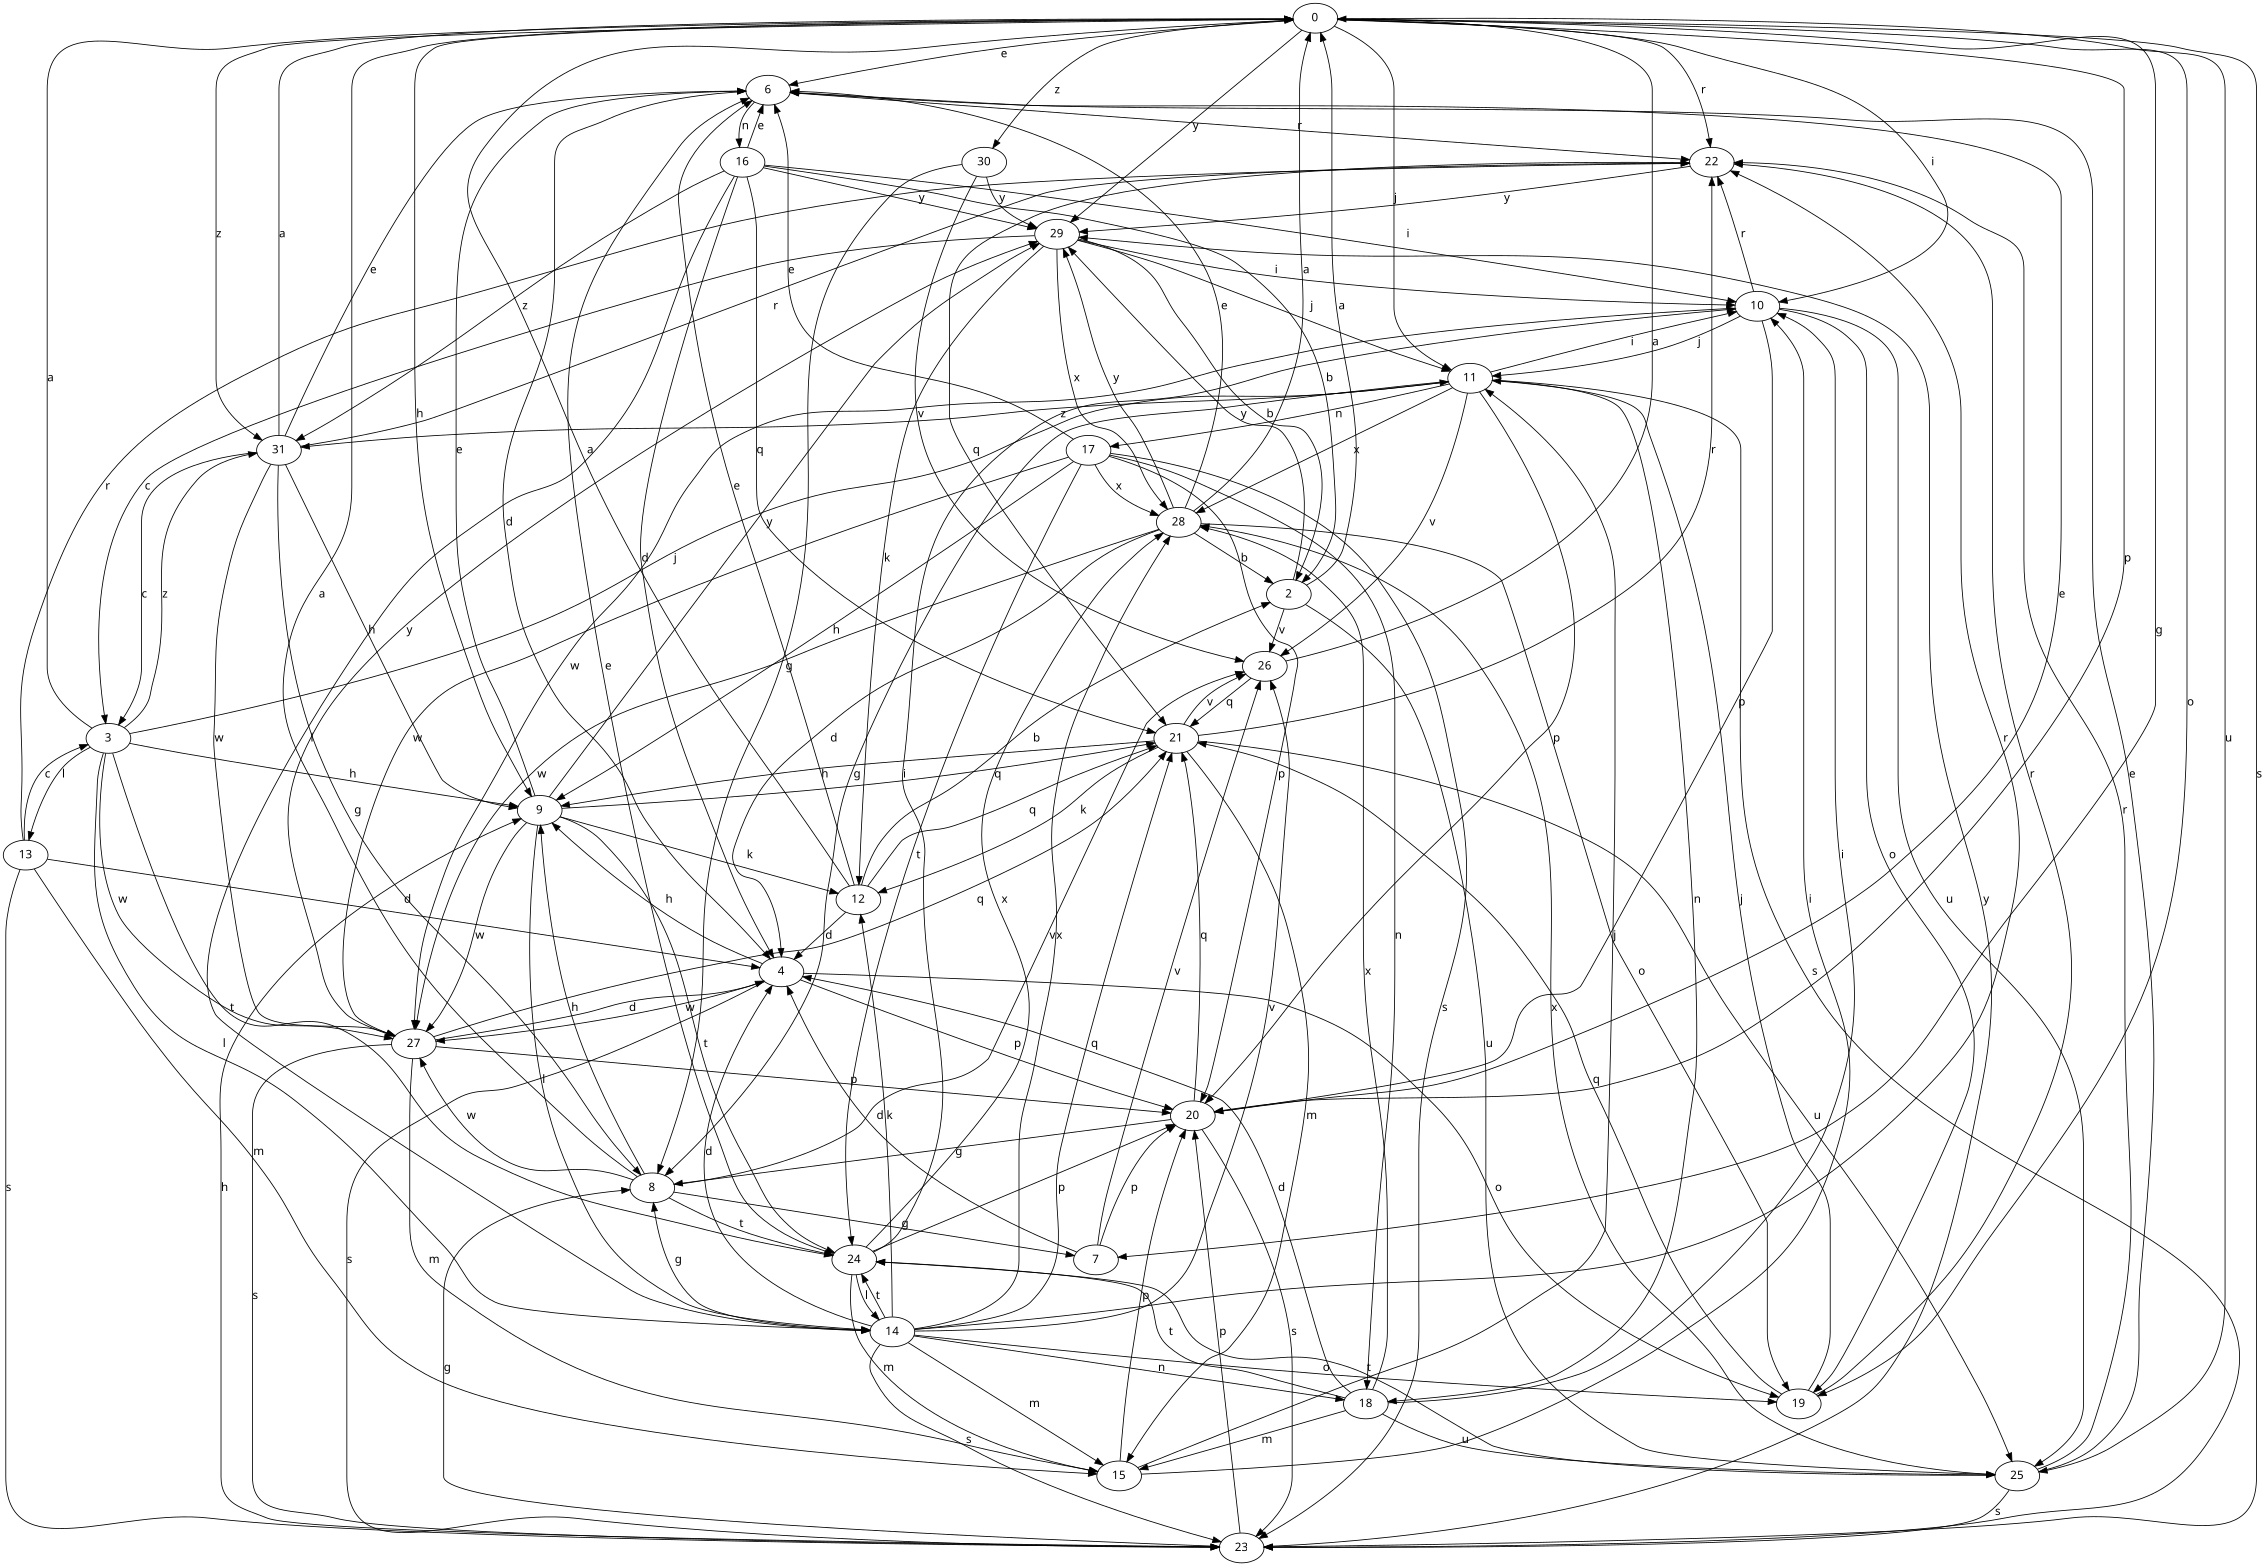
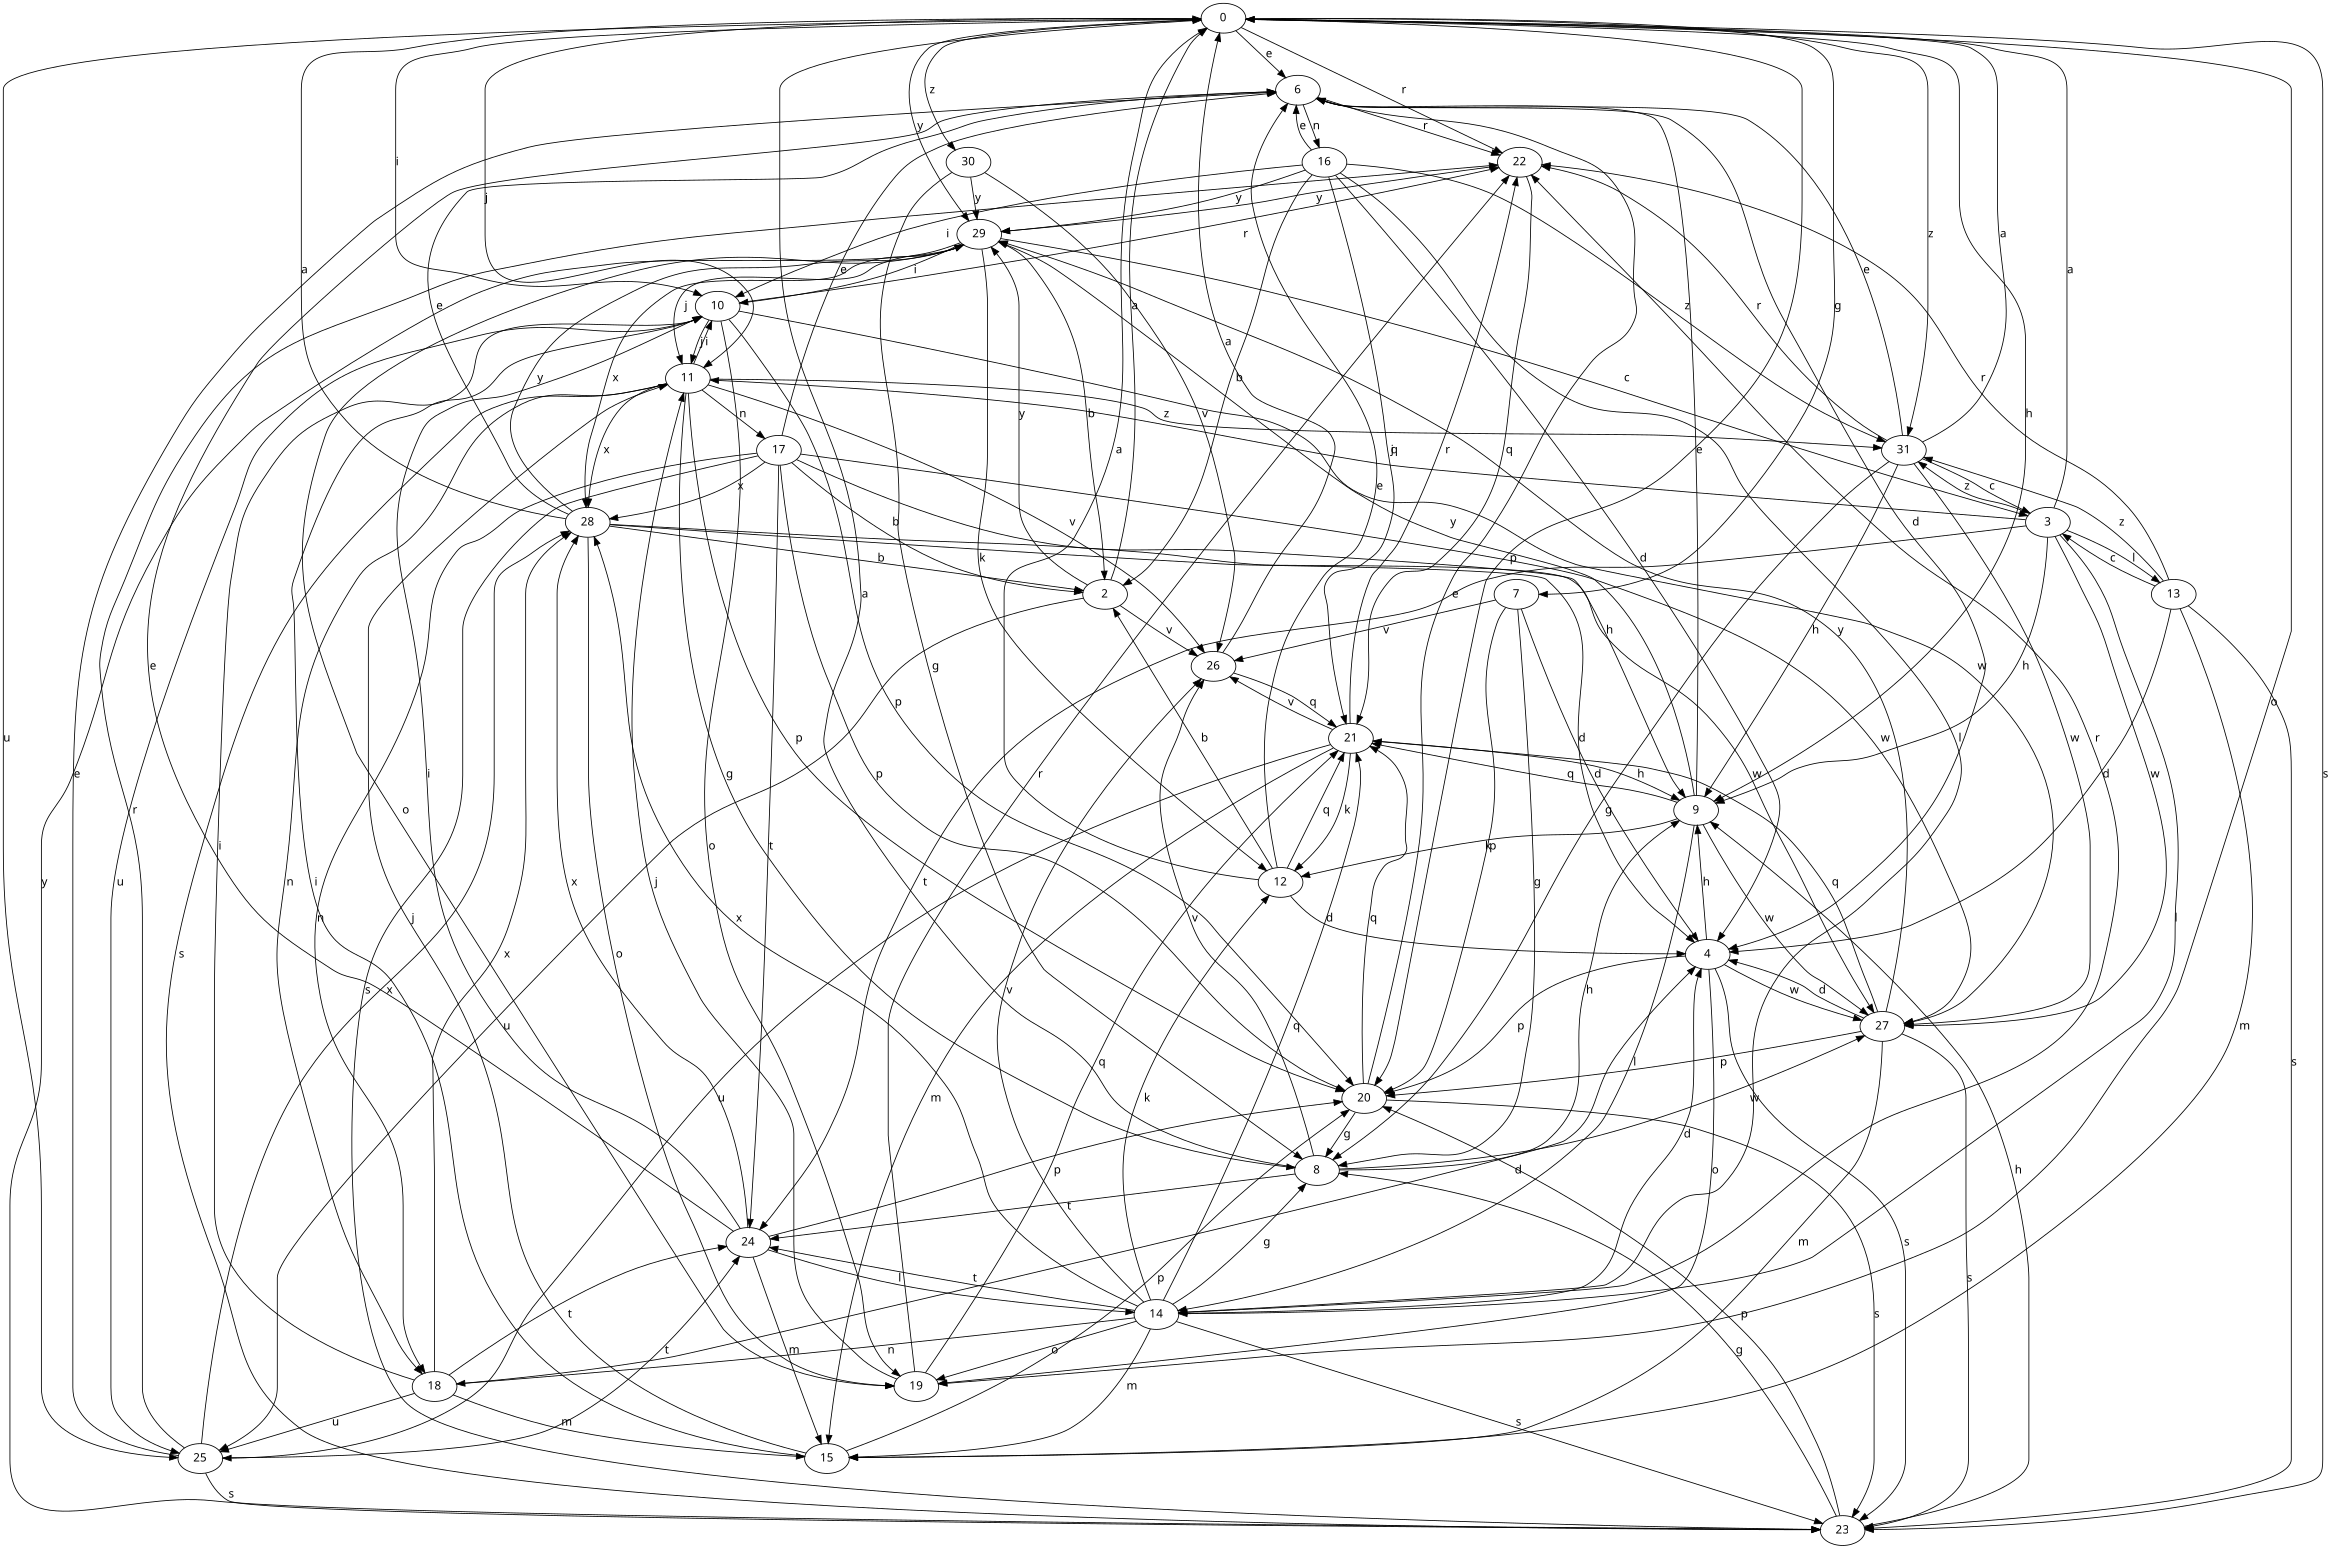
edge "13" -> "31": added, label "z"
edge "17" -> "2": added, label "b"
edge "29" -> "19": added, label "o"
edge "9" -> "24": removed, label "t"
edge "8" -> "7": reversed
